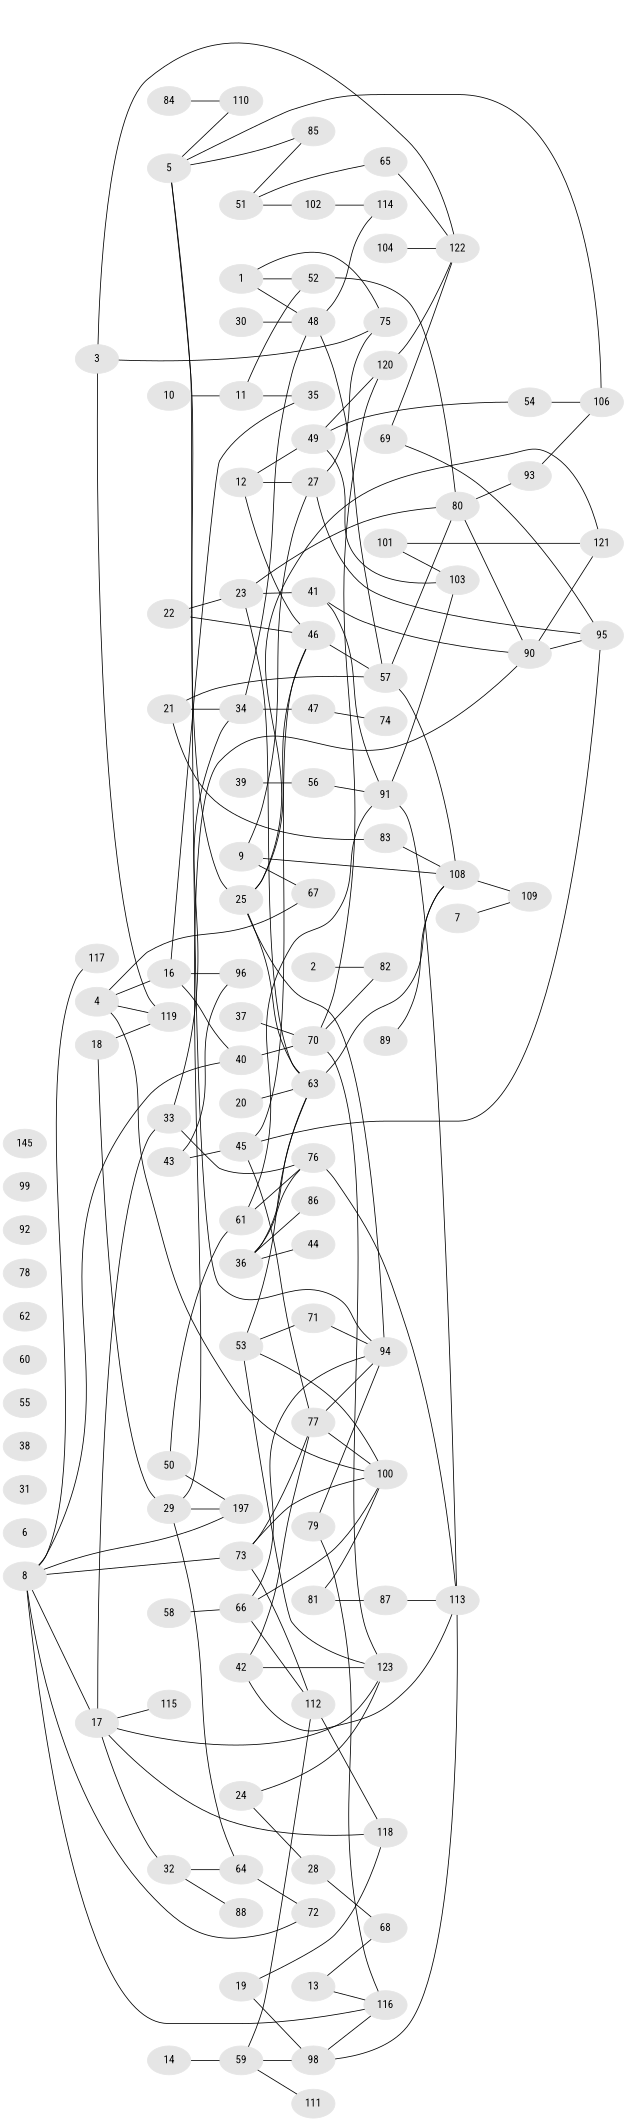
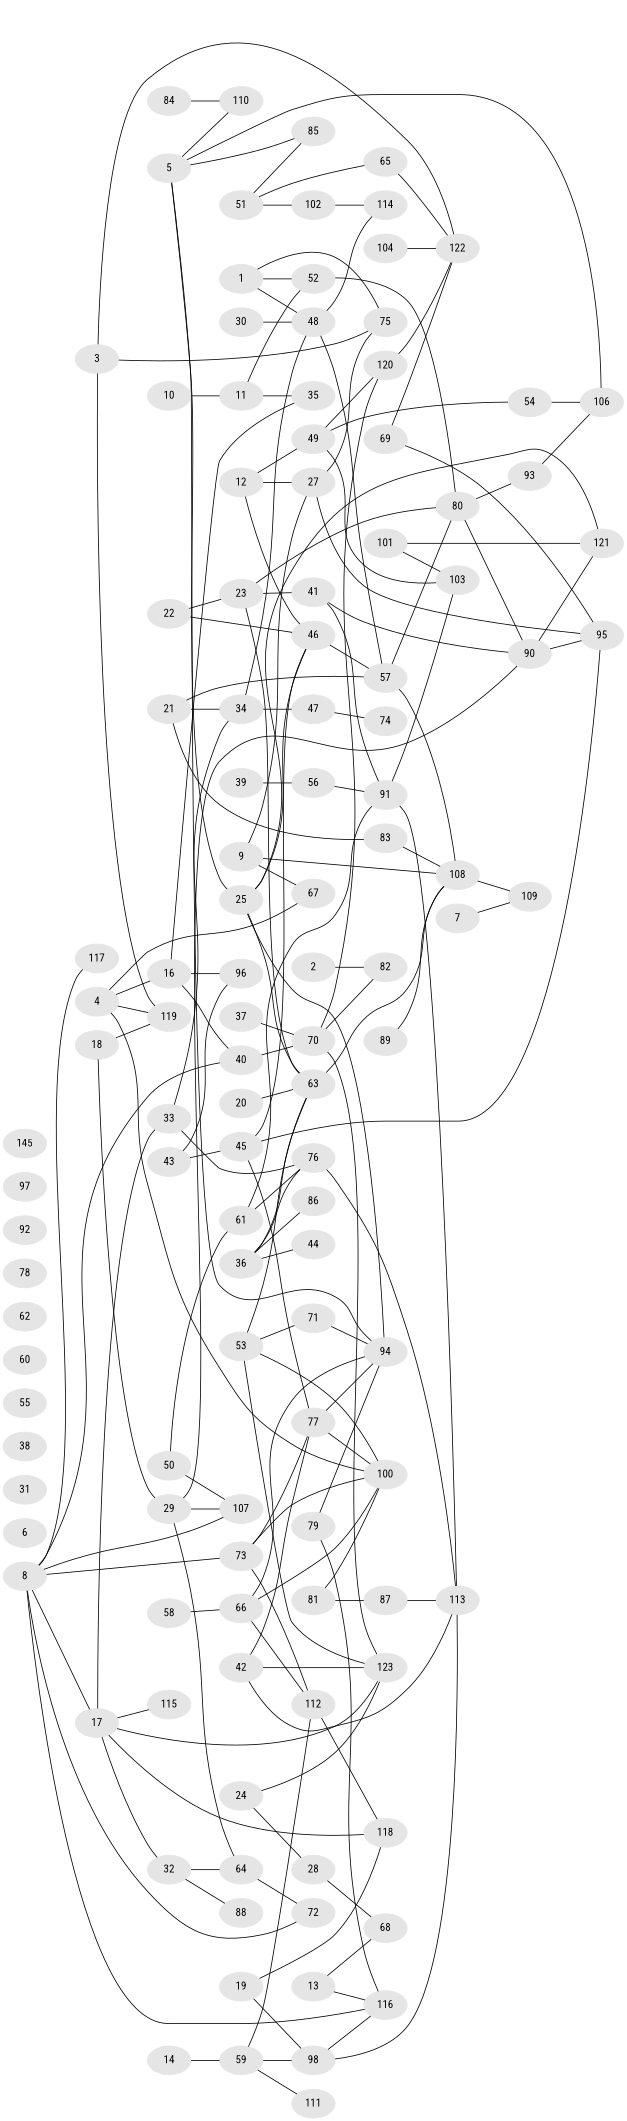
node "99": label "99" -> "97"
node "197": label "197" -> "107"
